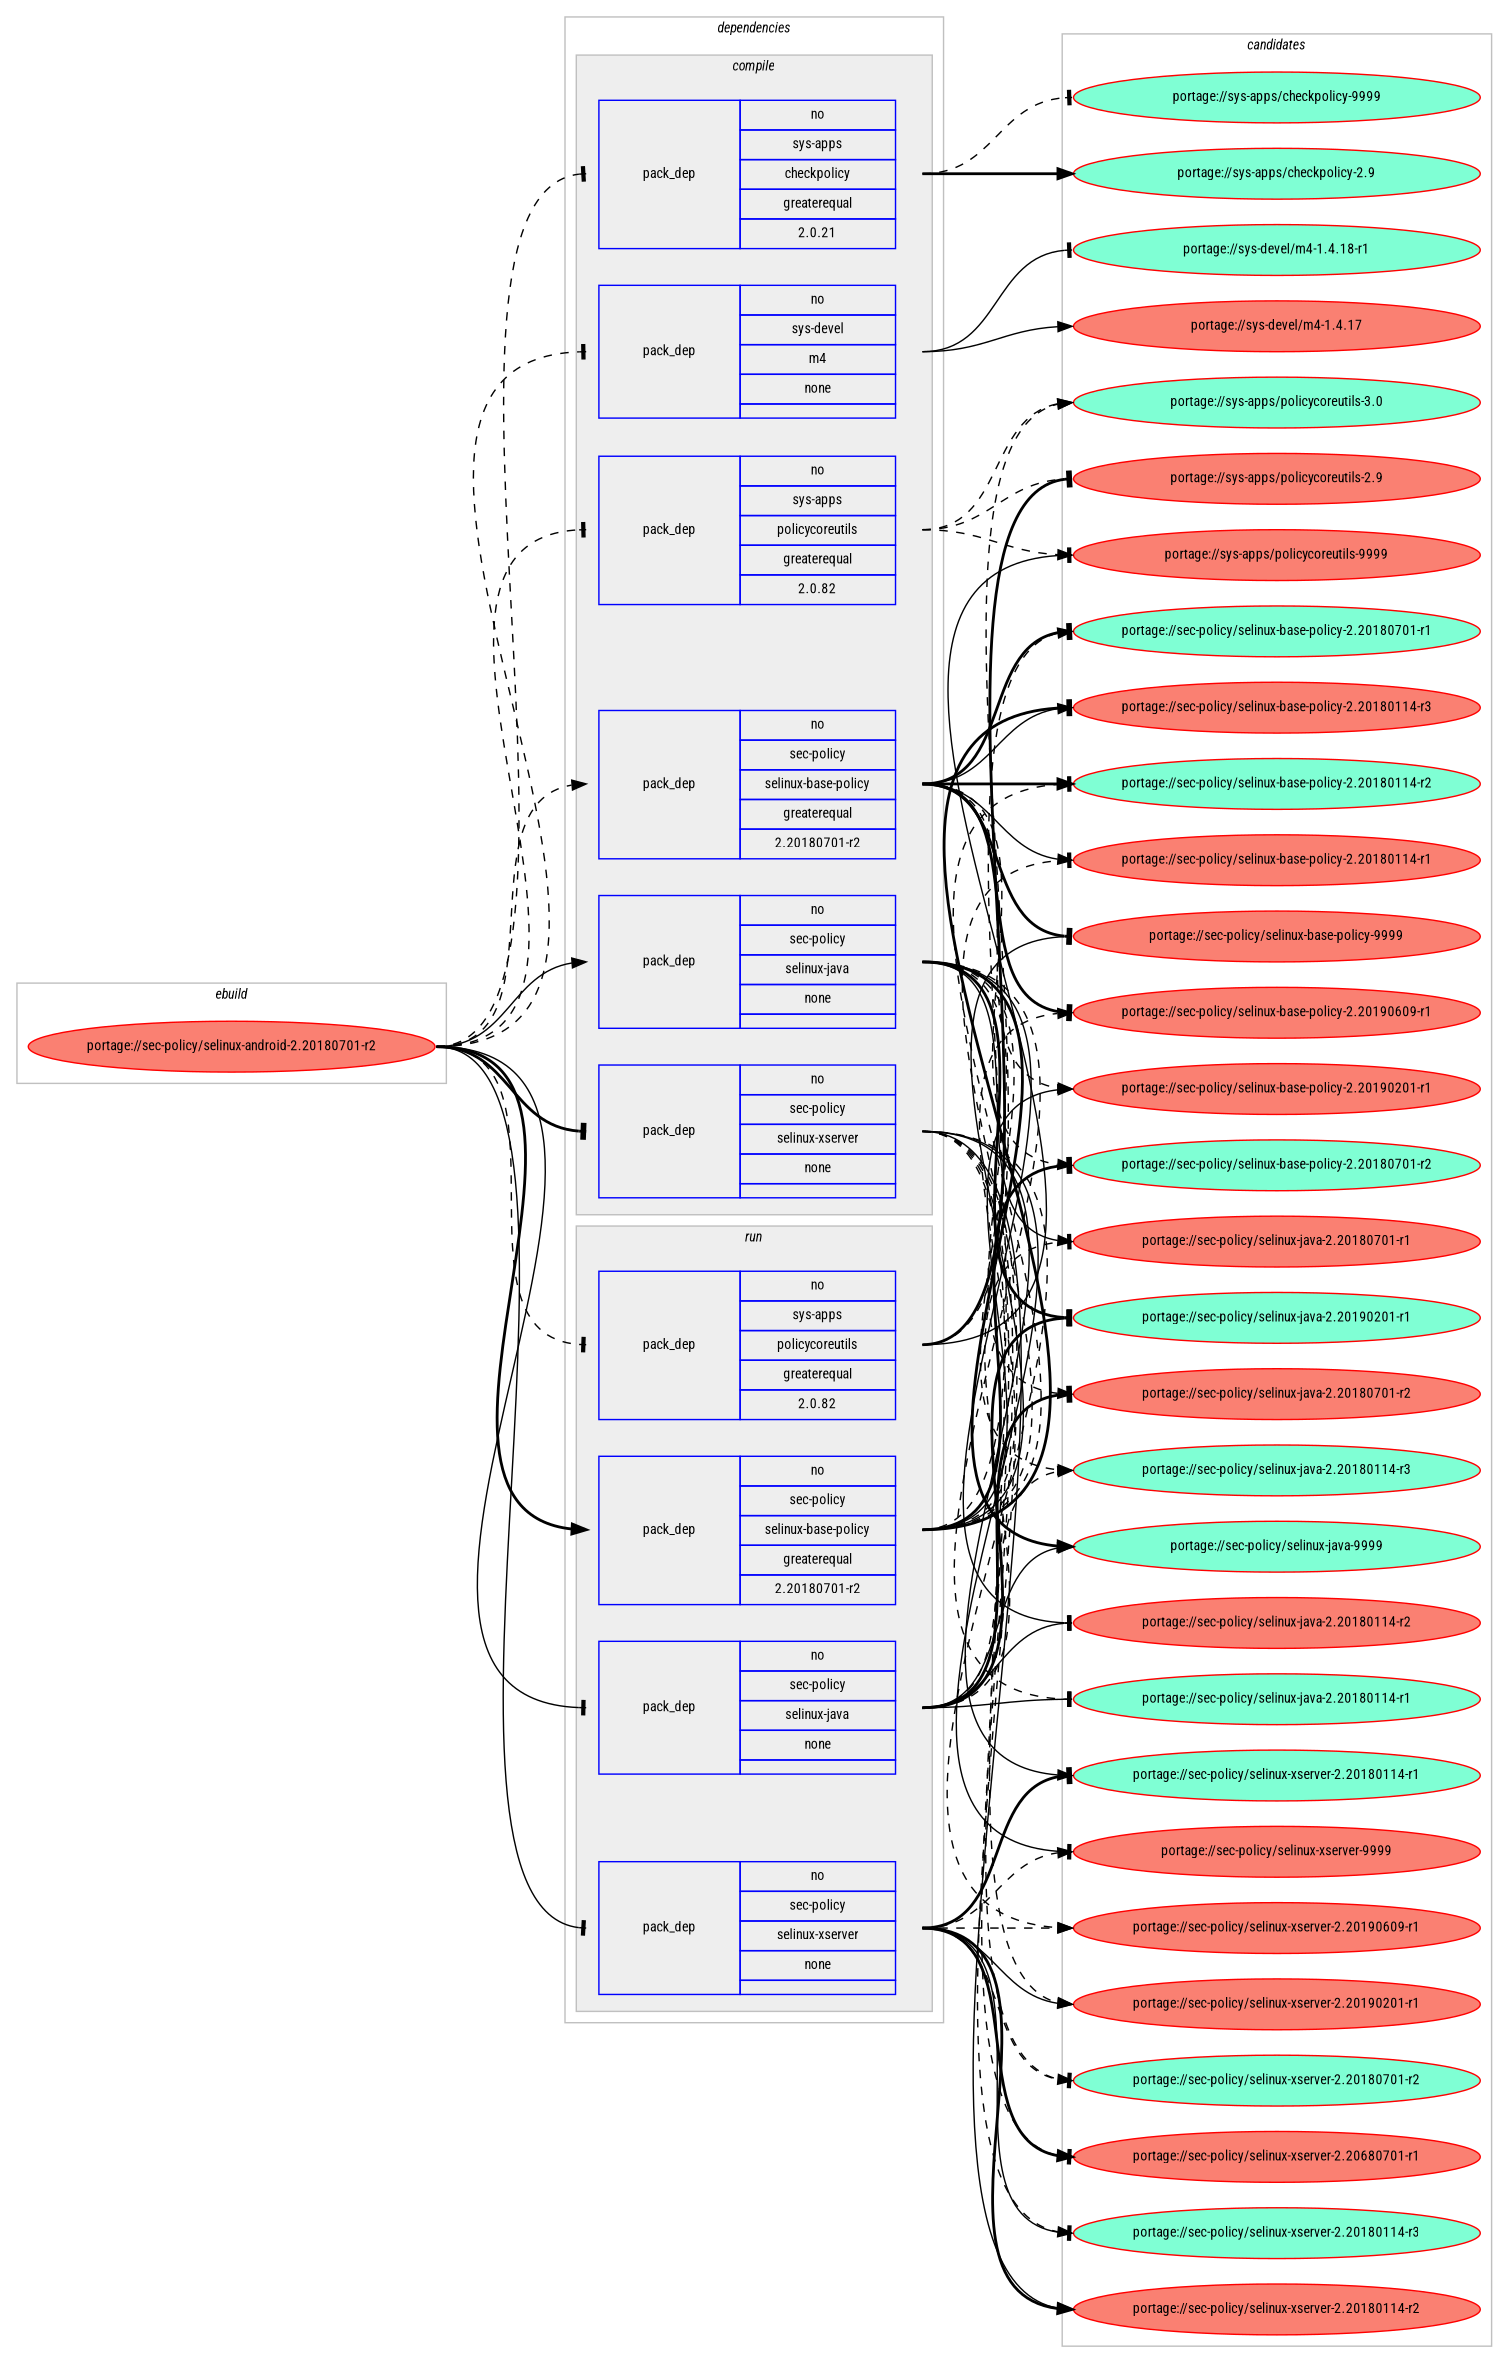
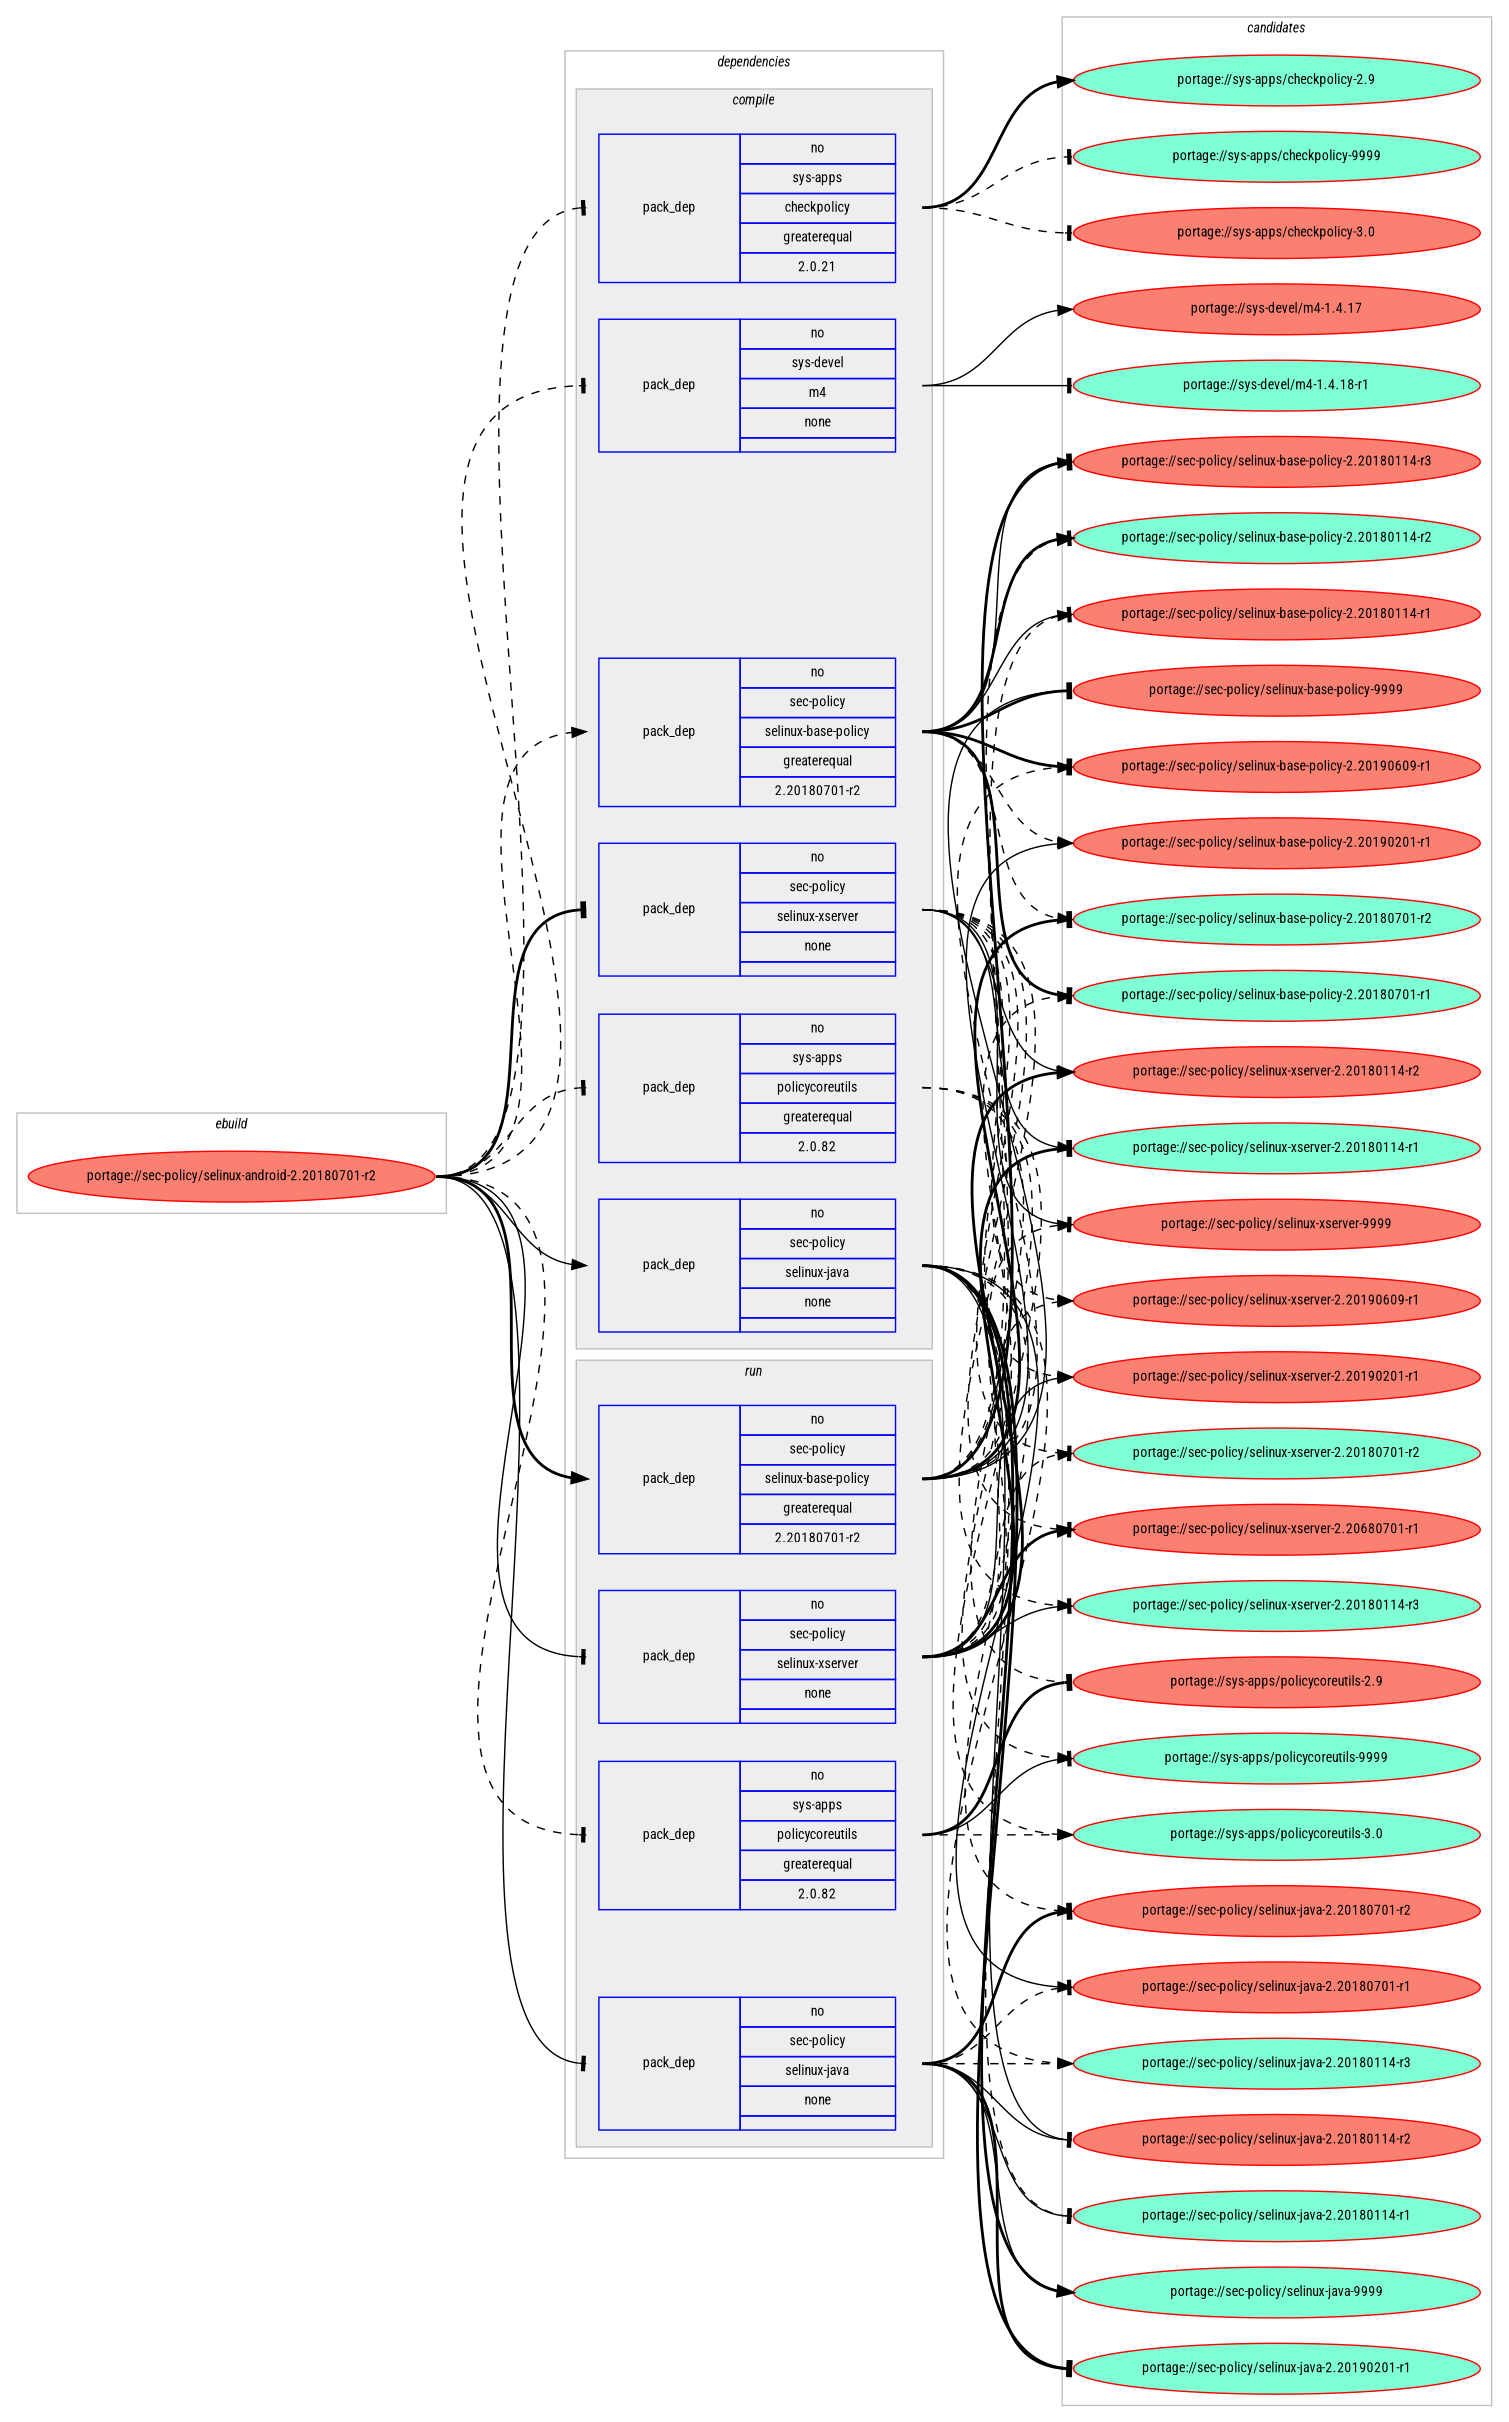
node "portage://sys-apps/checkpolicy-3.0": added
node "portage://sys-apps/policycoreutils-9999": fillcolor salmon -> aquamarine
